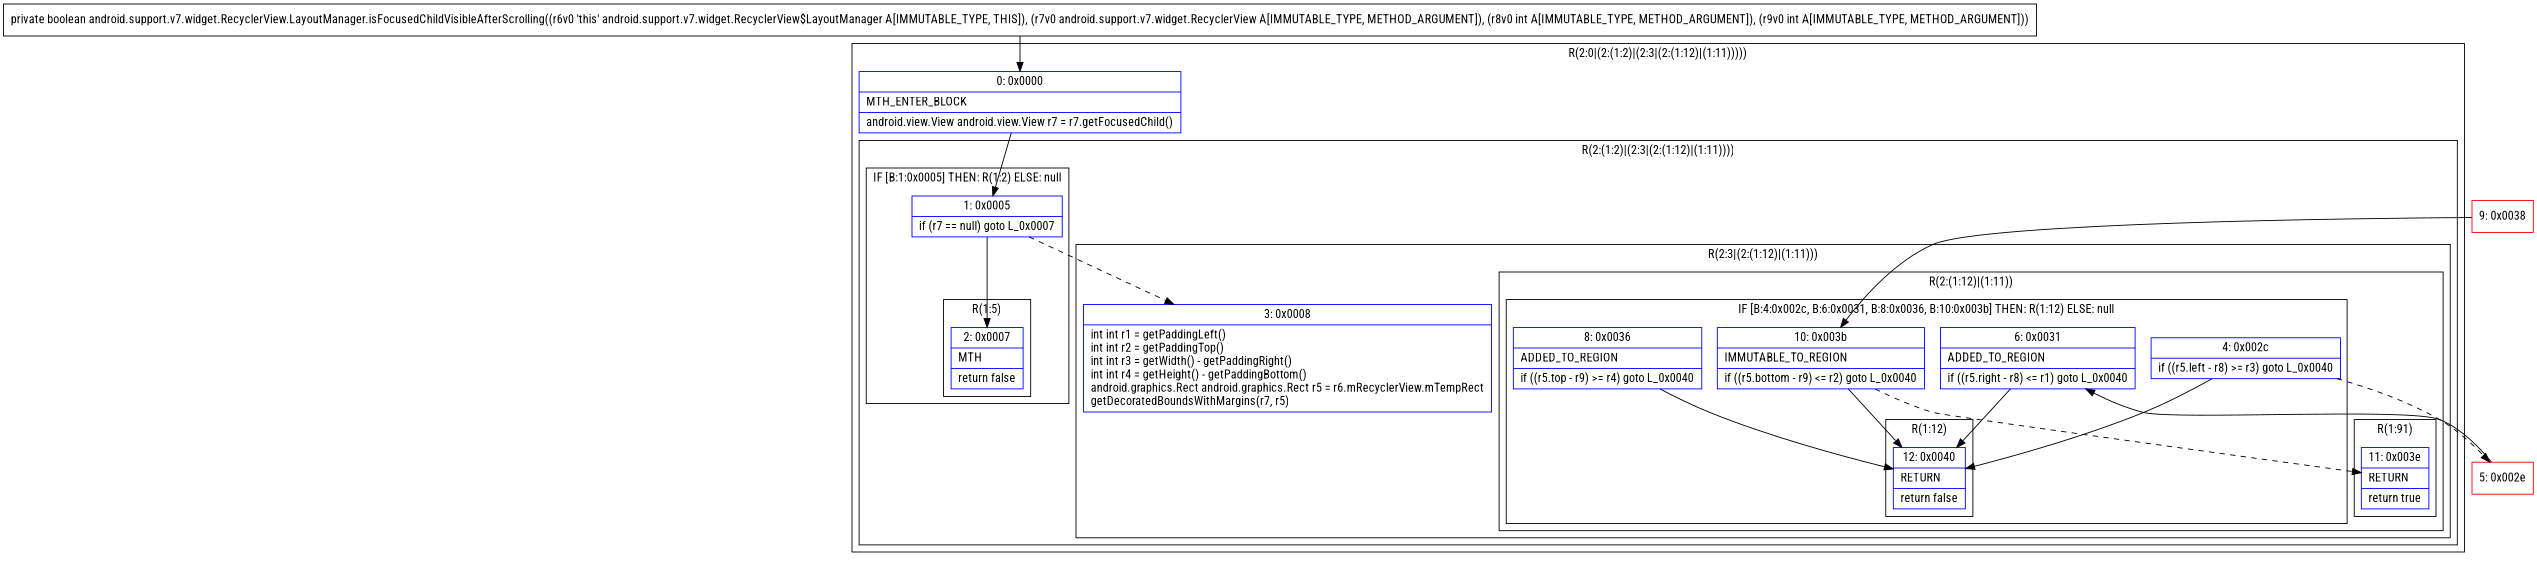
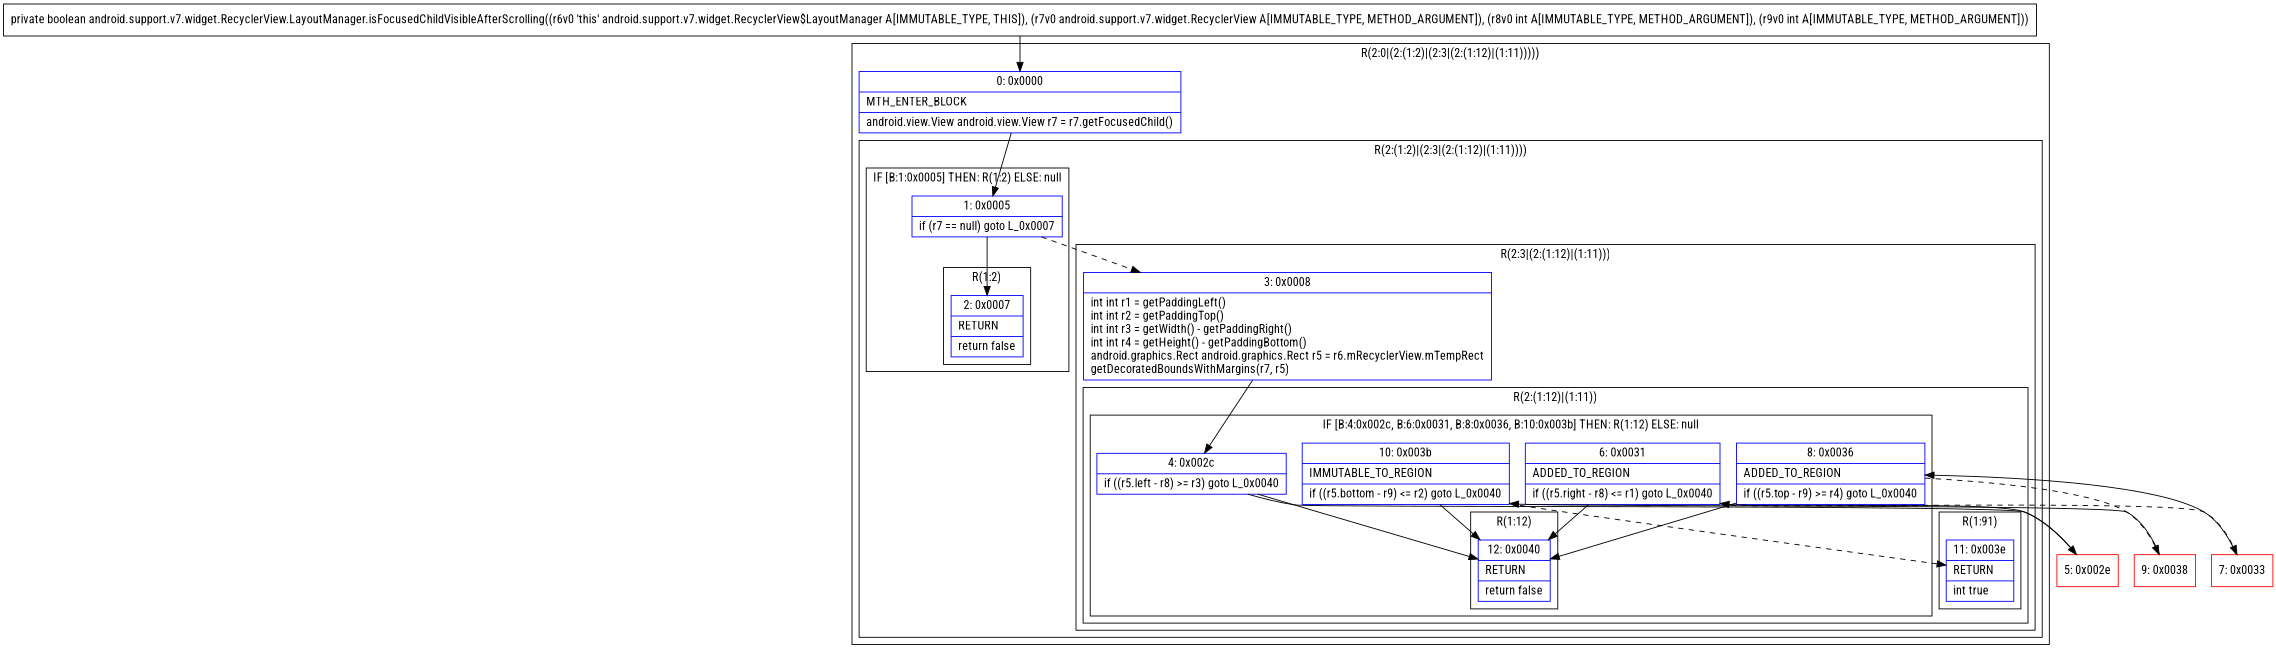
cluster "R(1:5)": label "R(1:5)" -> "R(1:2)"
node "2: 0x0007": text "MTH" -> "RETURN"
edge "4: 0x002c" -> "5: 0x002e": style dashed -> solid
edge "3: 0x0008" -> "4: 0x002c": added
edge "8: 0x0036" -> "9: 0x0038": added
node "11: 0x003e": text "return true" -> "int true"
node "7: 0x0033": added
